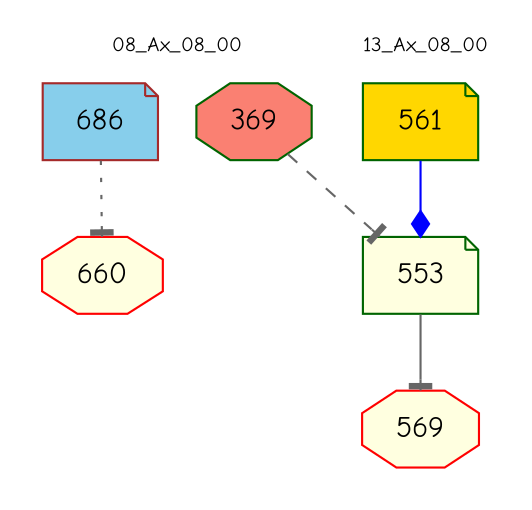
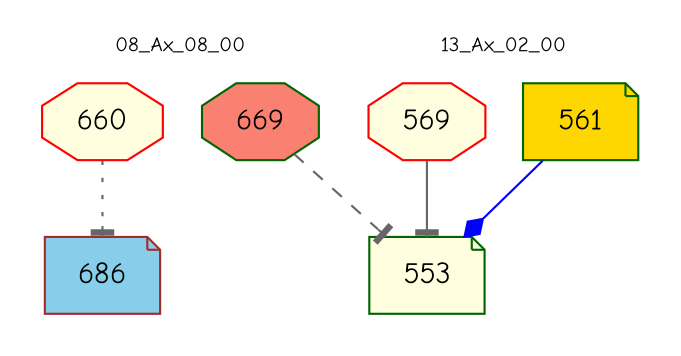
cluster "13_Ax_08_00": label "13_Ax_08_00" -> "13_Ax_02_00"
node "369": label "369" -> "669"
edge "686" -> "660": reversed
edge "553" -> "569": reversed
